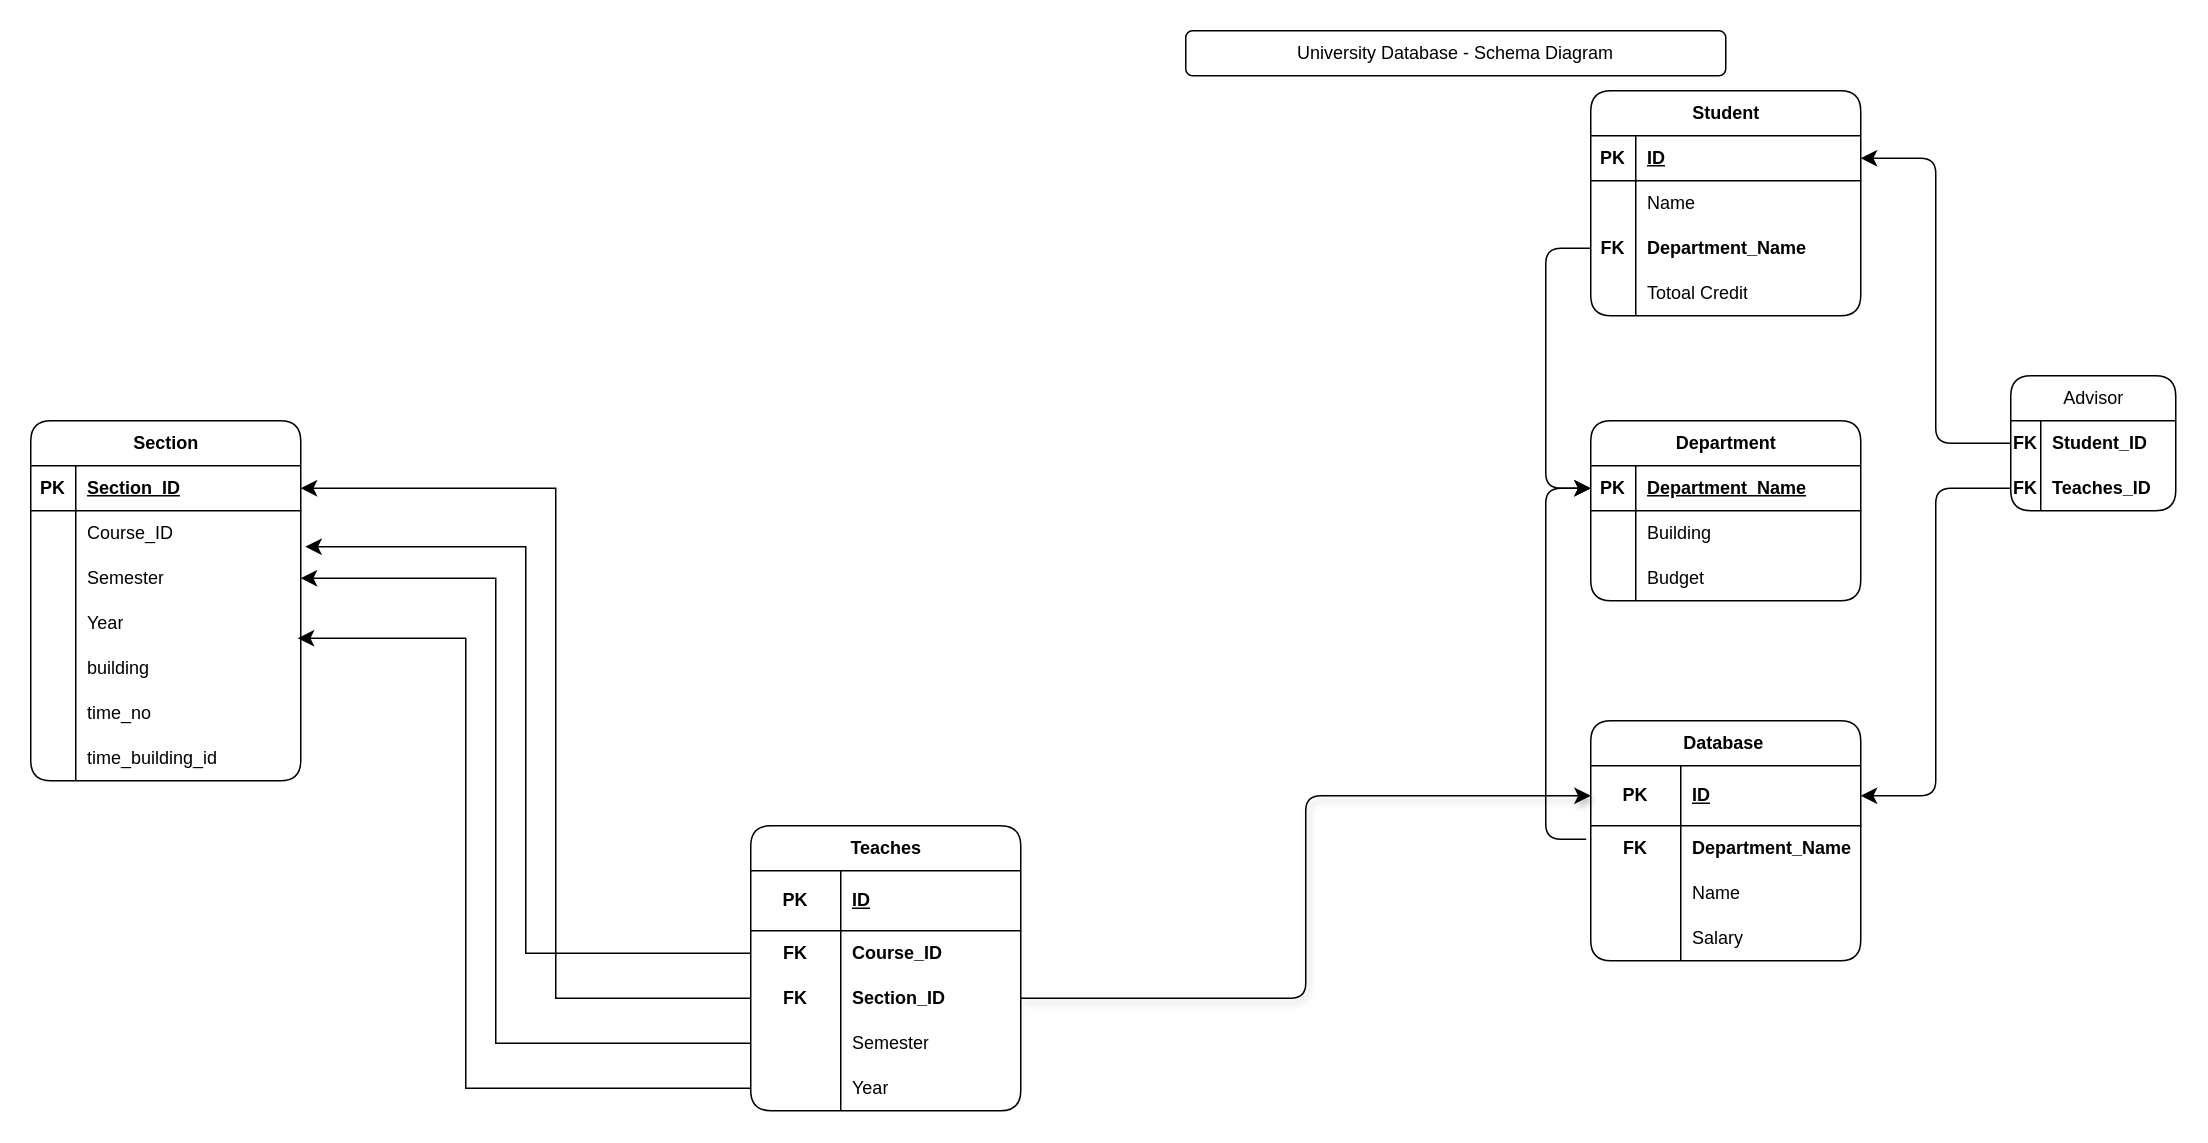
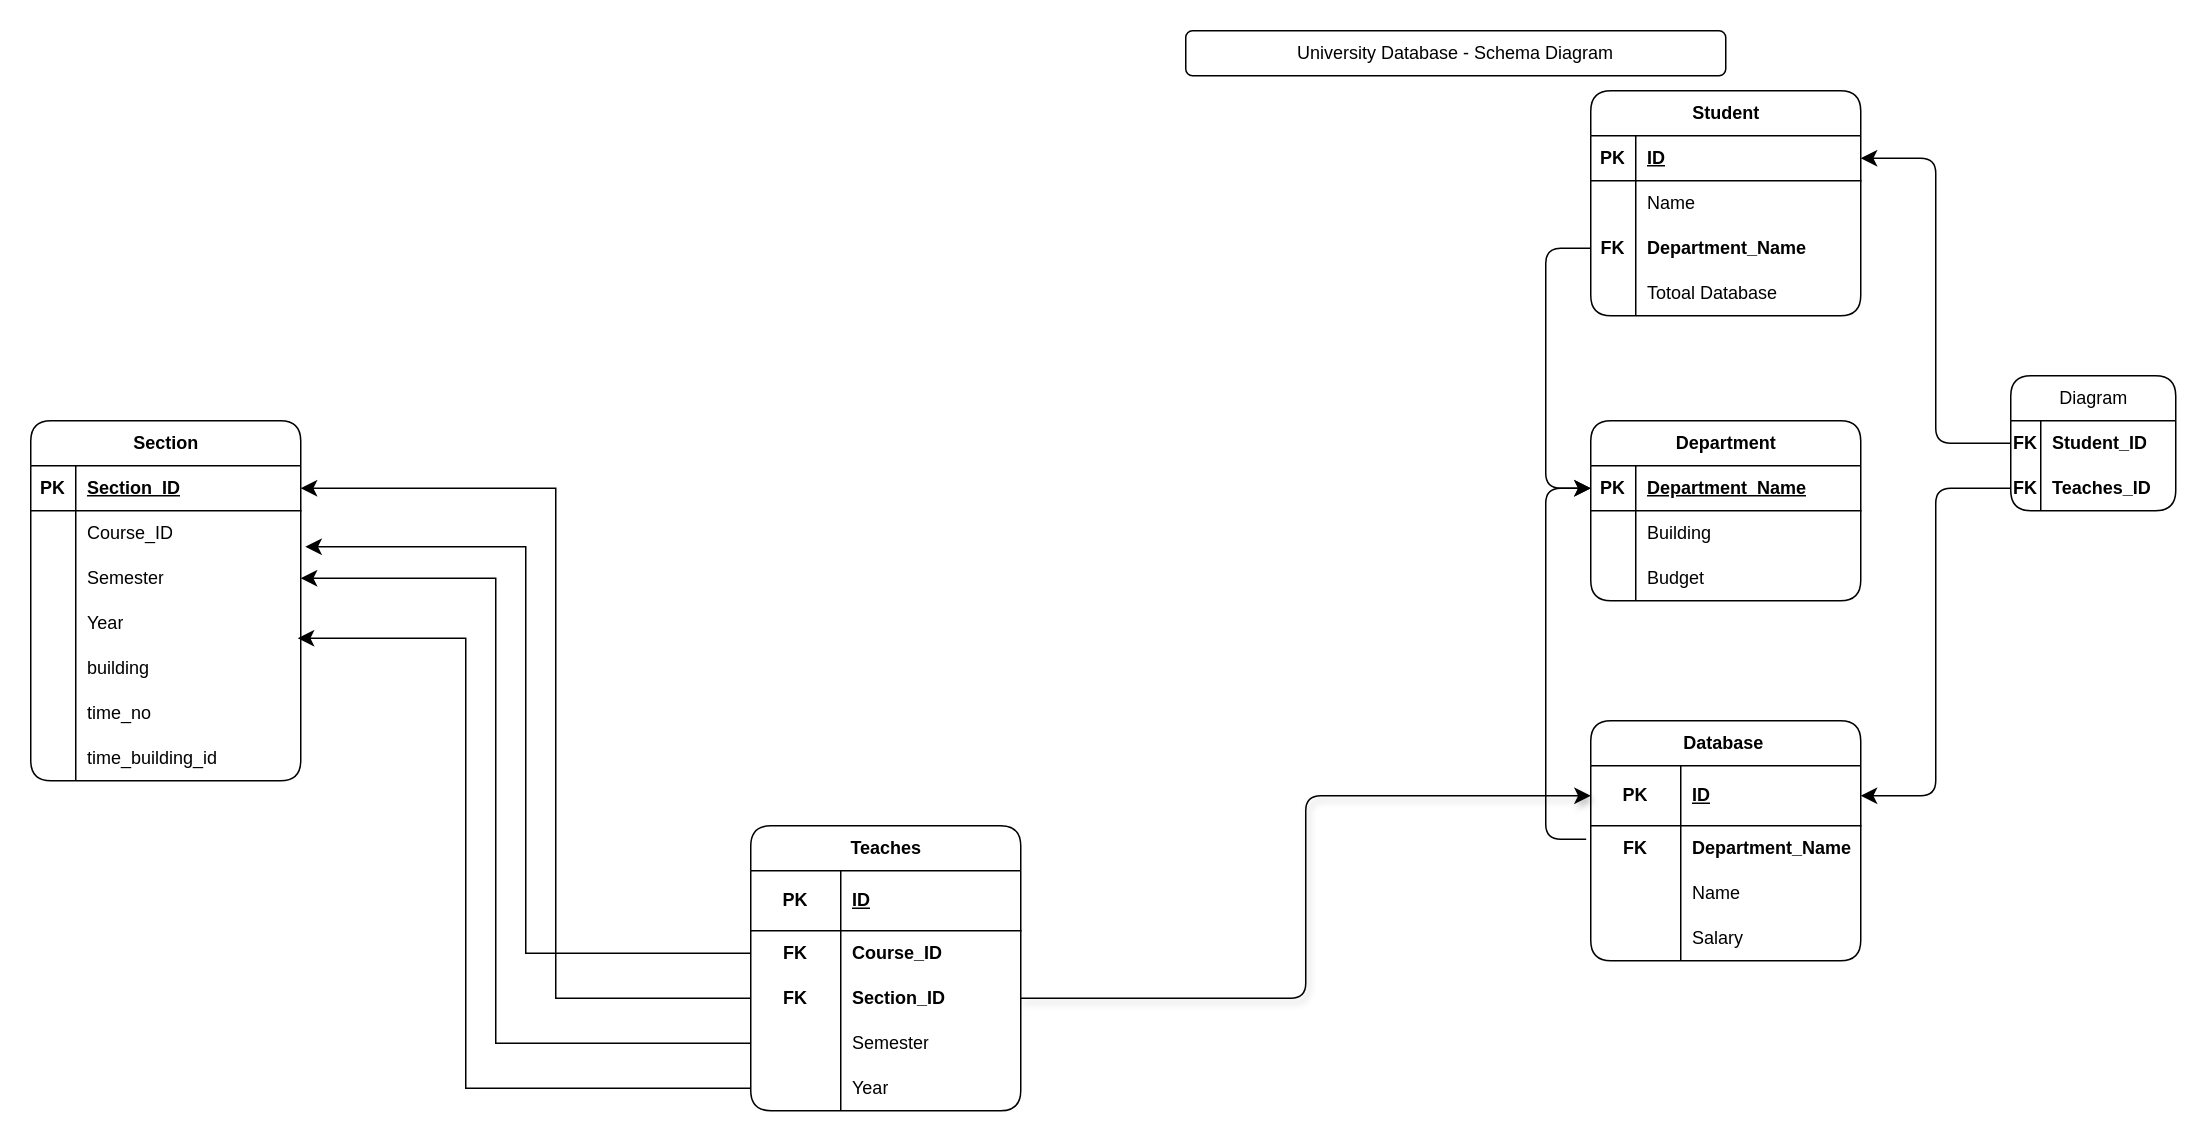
node "Totoal Credit": label "Totoal Credit" -> "Totoal Database"
node "Advisor": label "Advisor" -> "Diagram"
